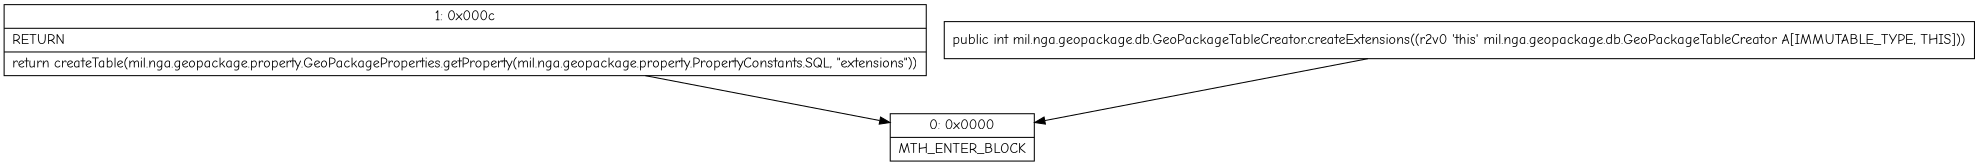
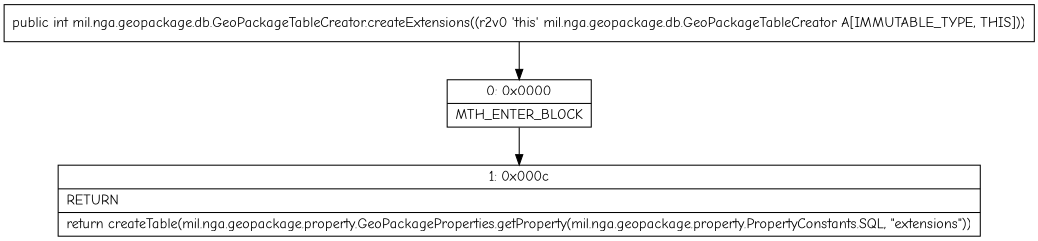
edge "1: 0x000c" -> "0: 0x0000": reversed
